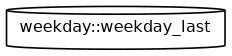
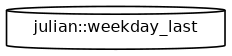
node "weekday::weekday_last": label "weekday::weekday_last" -> "julian::weekday_last"
